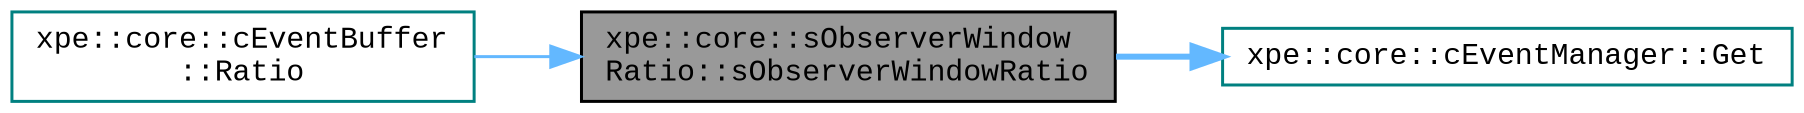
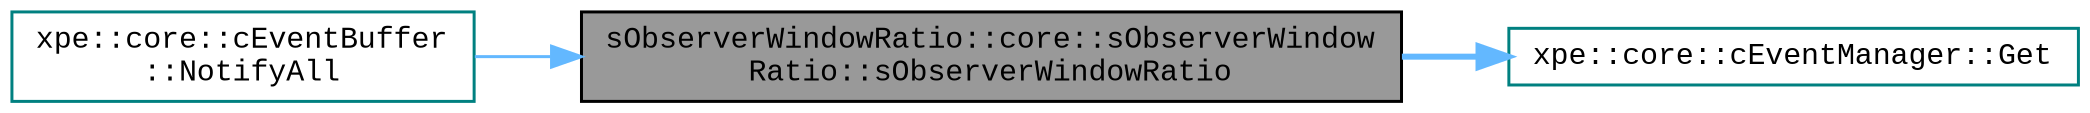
node "xpe::core::cEventBuffer ::Ratio": label "xpe::core::cEventBuffer ::Ratio" -> "xpe::core::cEventBuffer ::NotifyAll"
node "xpe::core::sObserverWindow Ratio::sObserverWindowRatio": label "xpe::core::sObserverWindow Ratio::sObserverWindowRatio" -> "sObserverWindowRatio::core::sObserverWindow Ratio::sObserverWindowRatio"
